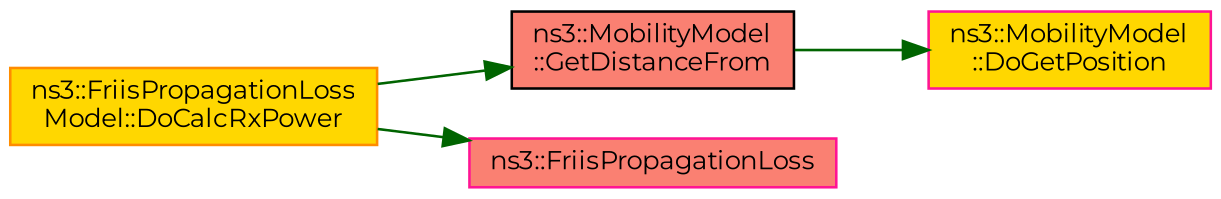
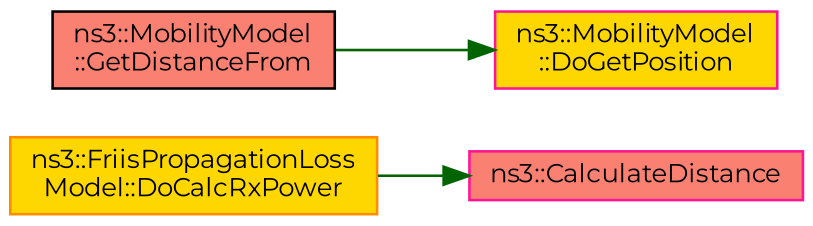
edge "ns3::FriisPropagationLoss Model::DoCalcRxPower" -> "ns3::MobilityModel ::GetDistanceFrom": removed
node "ns3::FriisPropagationLoss": label "ns3::FriisPropagationLoss" -> "ns3::CalculateDistance"
